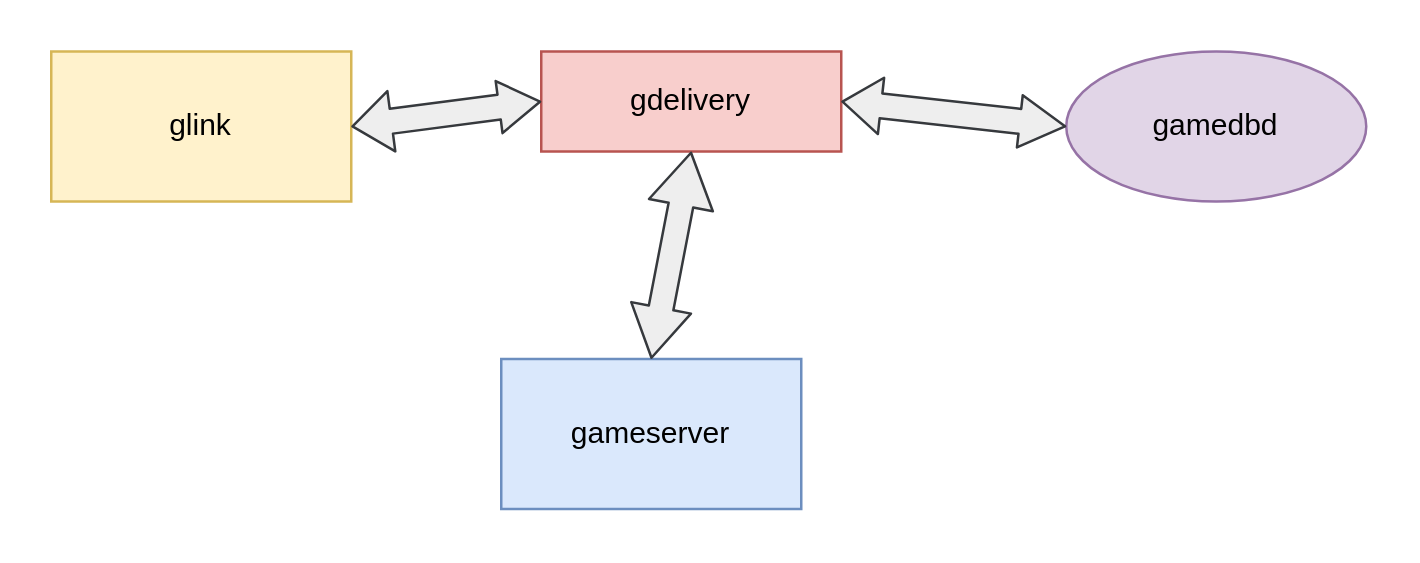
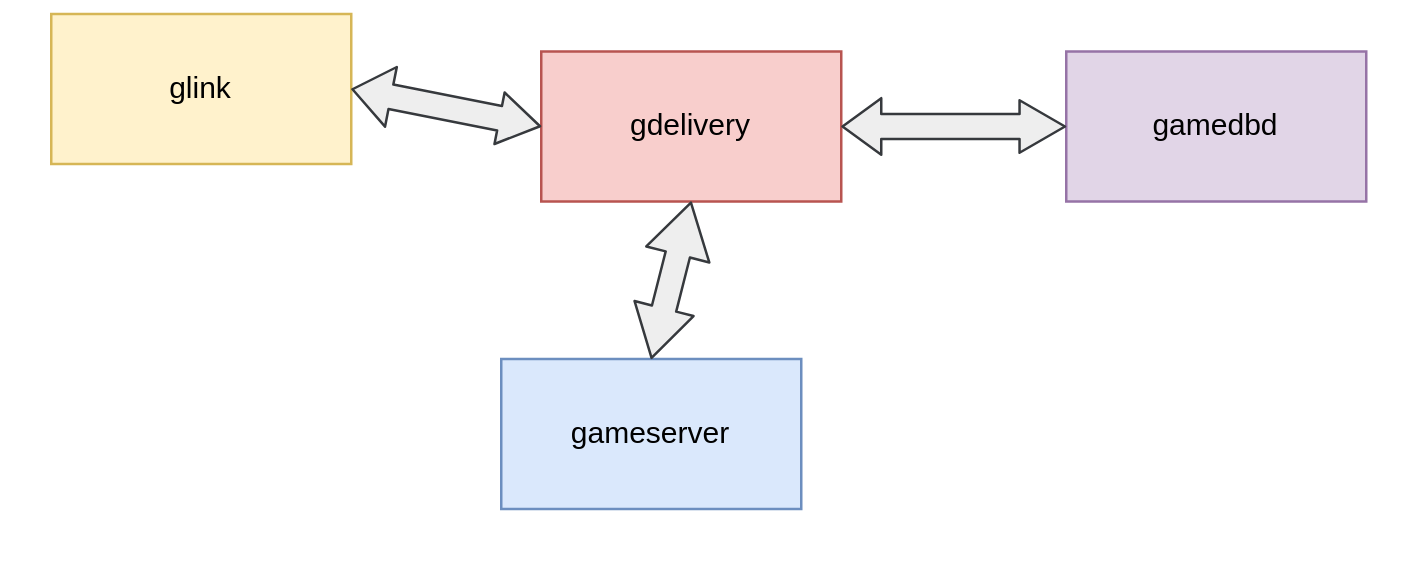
node "gdelivery": size 300x100 -> 300x150
node "glink": moved (201, 126) -> (201, 89)
node "gamedbd": shape ellipse -> rectangle
